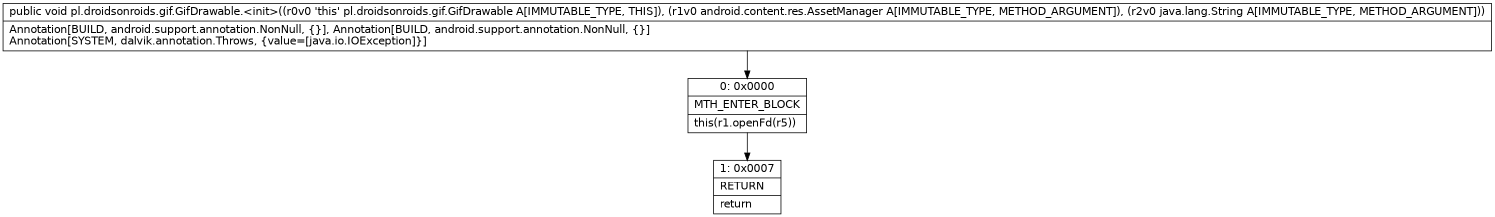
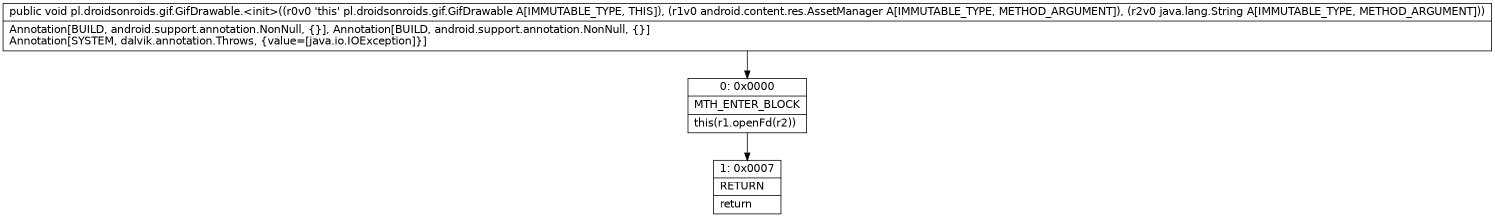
node "0: 0x0000": text "this(r1.openFd(r5))" -> "this(r1.openFd(r2))"
